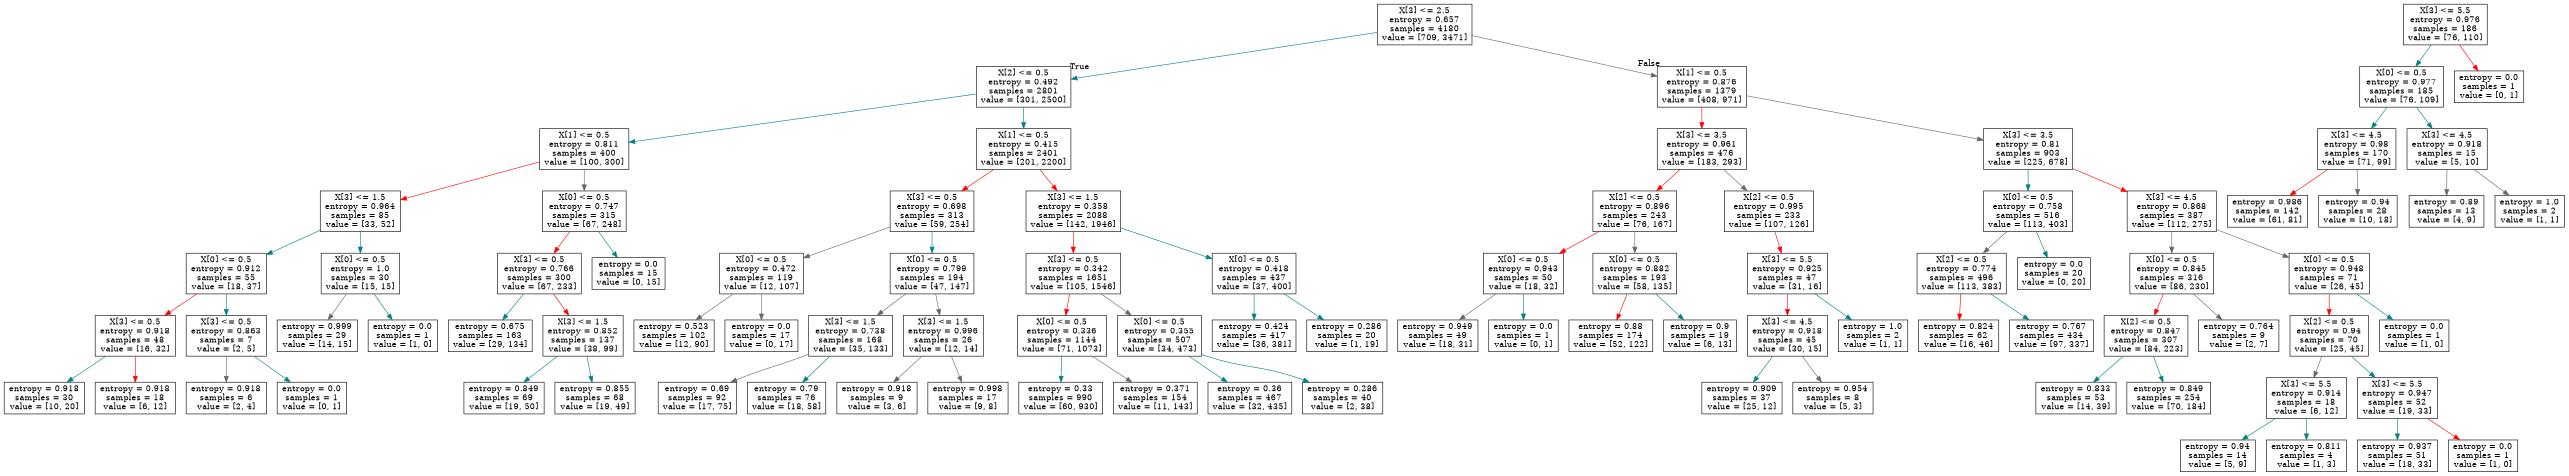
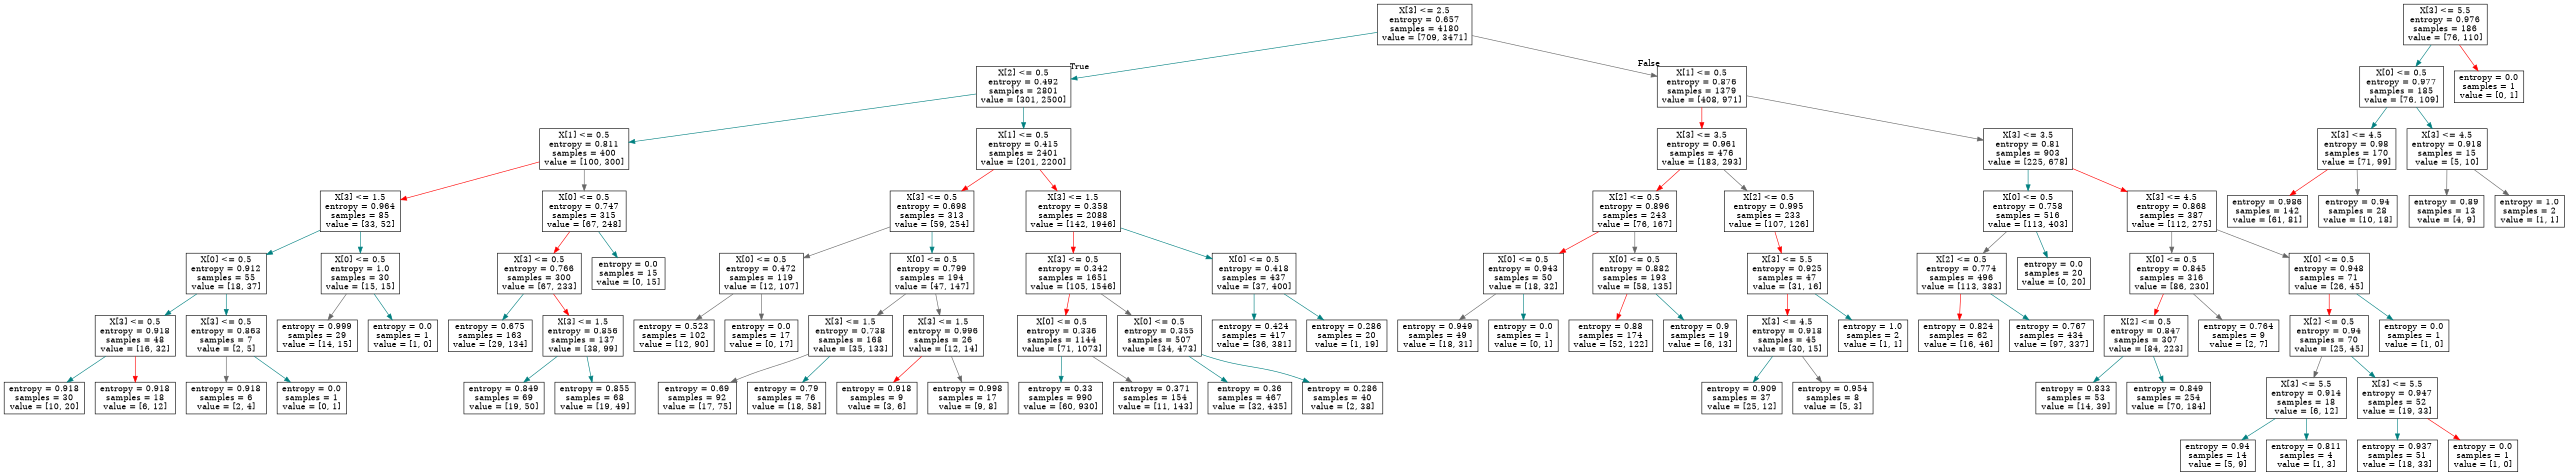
edge "X[0] <= 0.5 entropy = 0.912 samples = 55 value = [18, 37]" -> "X[3] <= 0.5 entropy = 0.918 samples = 48 value = [16, 32]": color red -> teal
node "X[3] <= 1.5 entropy = 0.852 samples = 137 value = [38, 99]": label "X[3] <= 1.5 entropy = 0.852 samples = 137 value = [38, 99]" -> "X[3] <= 1.5 entropy = 0.856 samples = 137 value = [38, 99]"
edge "X[3] <= 1.5 entropy = 0.996 samples = 26 value = [12, 14]" -> "entropy = 0.918 samples = 9 value = [3, 6]": color gray40 -> red
